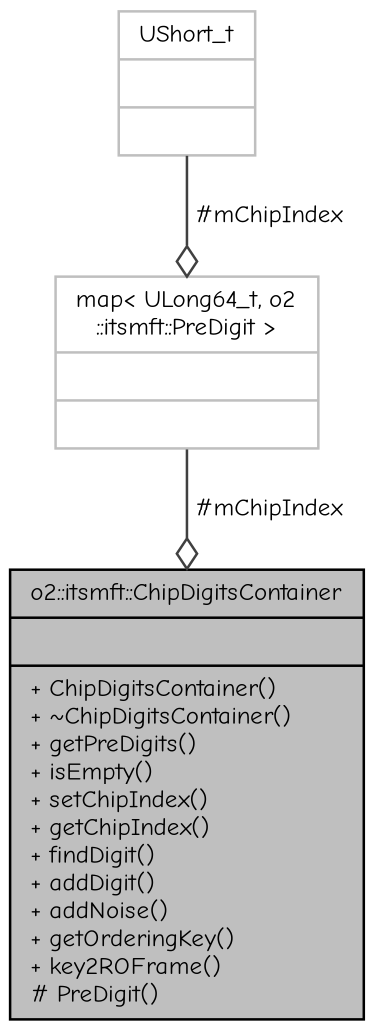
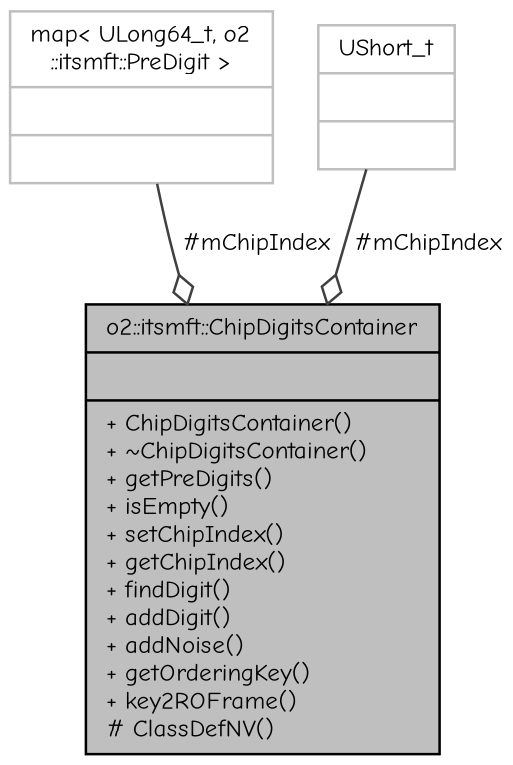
edge "UShort_t" -> "map< ULong64_t, o2": now "UShort_t" -> "o2::itsmft::ChipDigitsContainer"
node "o2::itsmft::ChipDigitsContainer": text "# PreDigit()" -> "# ClassDefNV()"
